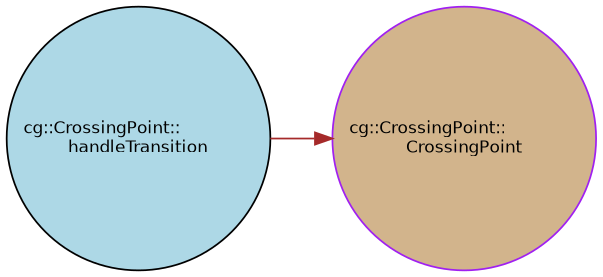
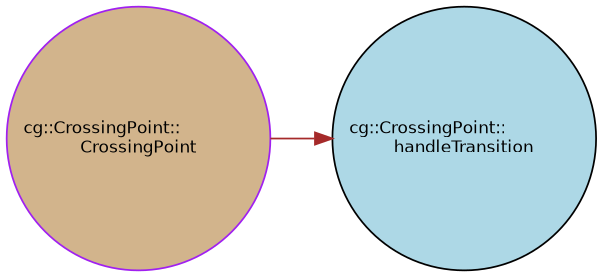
edge "cg::CrossingPoint:: handleTransition" -> "cg::CrossingPoint:: CrossingPoint": reversed
